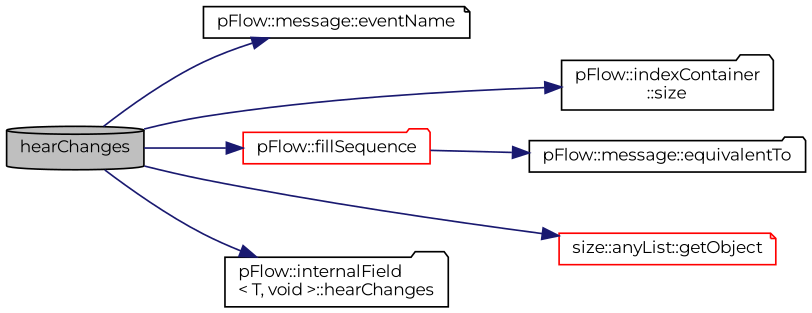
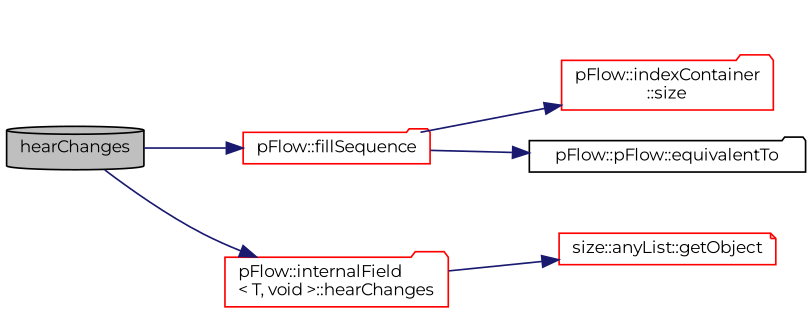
node "pFlow::message::eventName": removed
node "pFlow::indexContainer ::size": color black -> red
edge "hearChanges" -> "pFlow::indexContainer ::size": now "pFlow::fillSequence" -> "pFlow::indexContainer ::size"
node "pFlow::message::equivalentTo": label "pFlow::message::equivalentTo" -> "pFlow::pFlow::equivalentTo"
edge "hearChanges" -> "size::anyList::getObject": now "pFlow::internalField < T, void >::hearChanges" -> "size::anyList::getObject"
node "pFlow::internalField < T, void >::hearChanges": color black -> red
